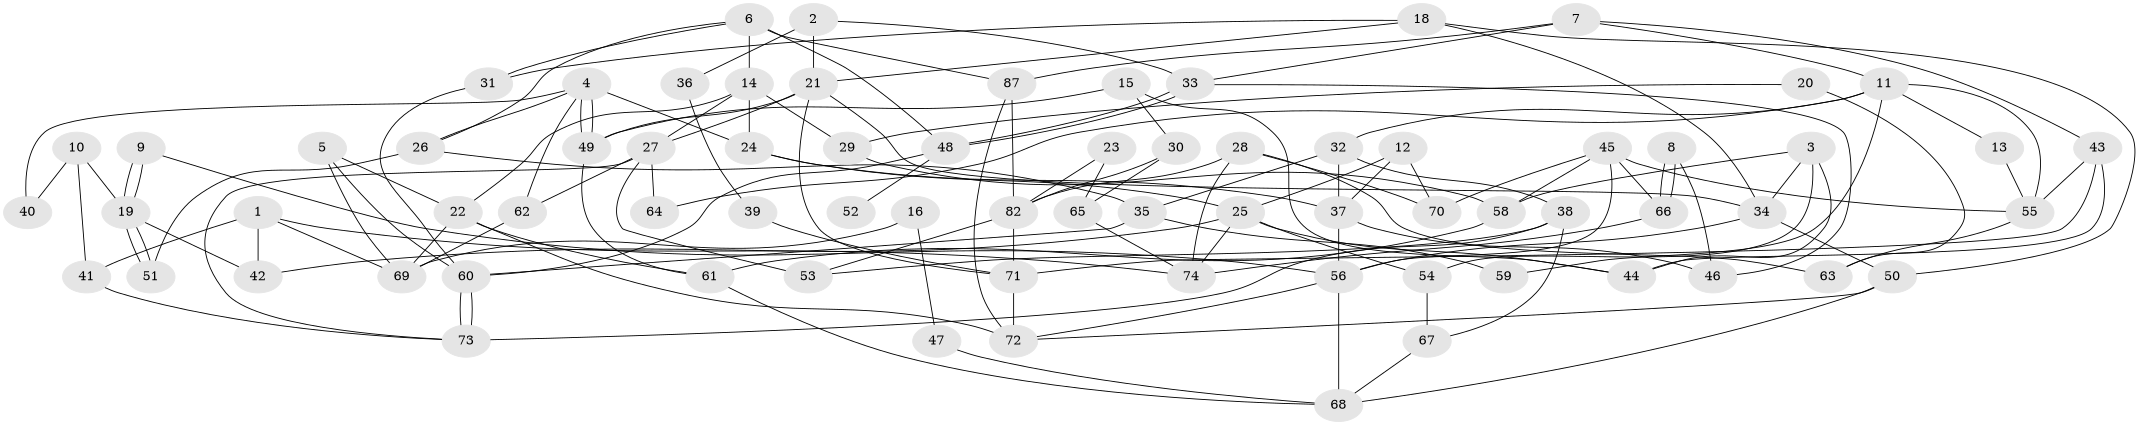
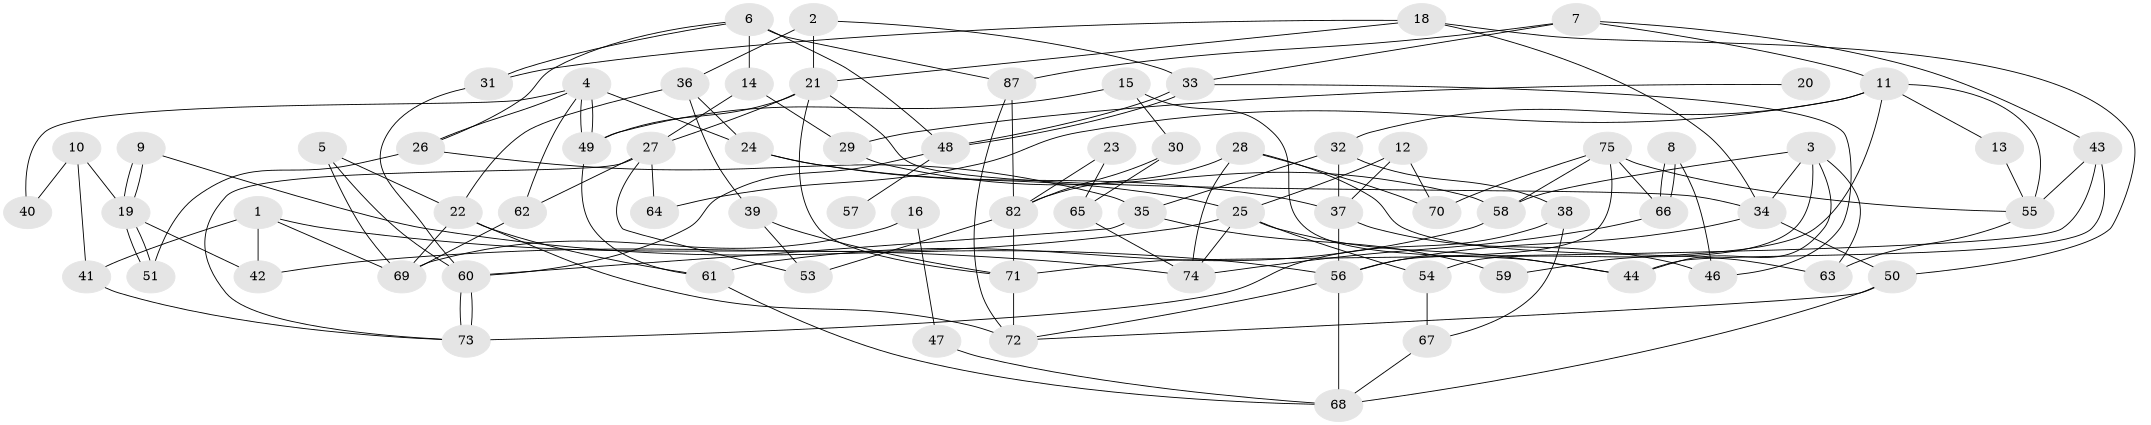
edge "14" -- "22": now "36" -- "22"
edge "14" -- "24": now "36" -- "24"
node "45": label "45" -> "75"
edge "20" -- "63": now "3" -- "63"
node "52": label "52" -> "57"
edge "38" -- "53": now "39" -- "53"
